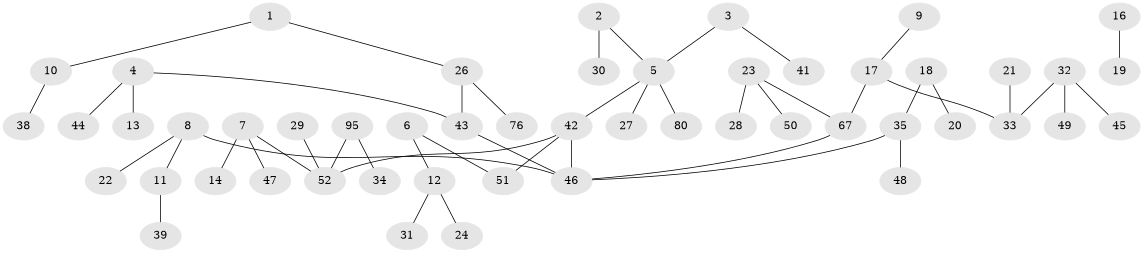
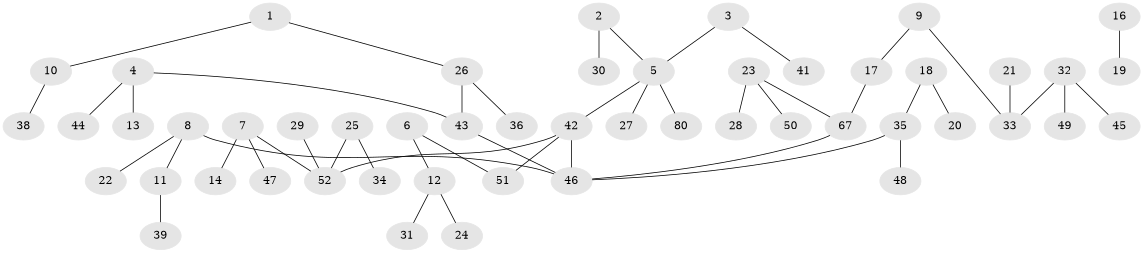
edge "17" -- "33": now "9" -- "33"
node "95": label "95" -> "25"
node "76": label "76" -> "36"
